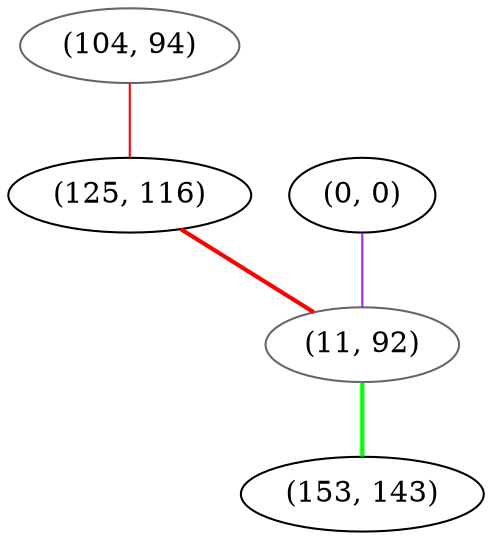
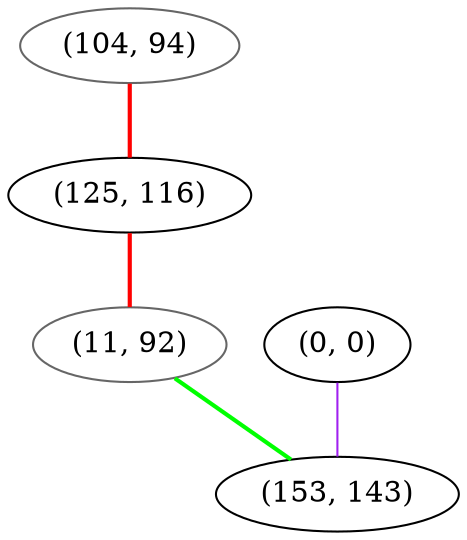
edge "(104, 94)" -- "(125, 116)": style solid -> bold
edge "(0, 0)" -- "(11, 92)": now "(0, 0)" -- "(153, 143)"
